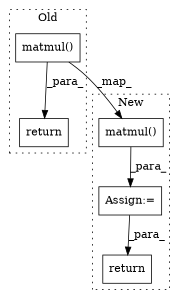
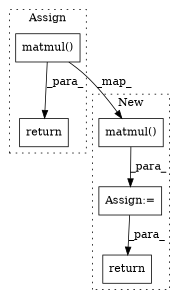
cluster "Old": label "Old" -> "Assign"
